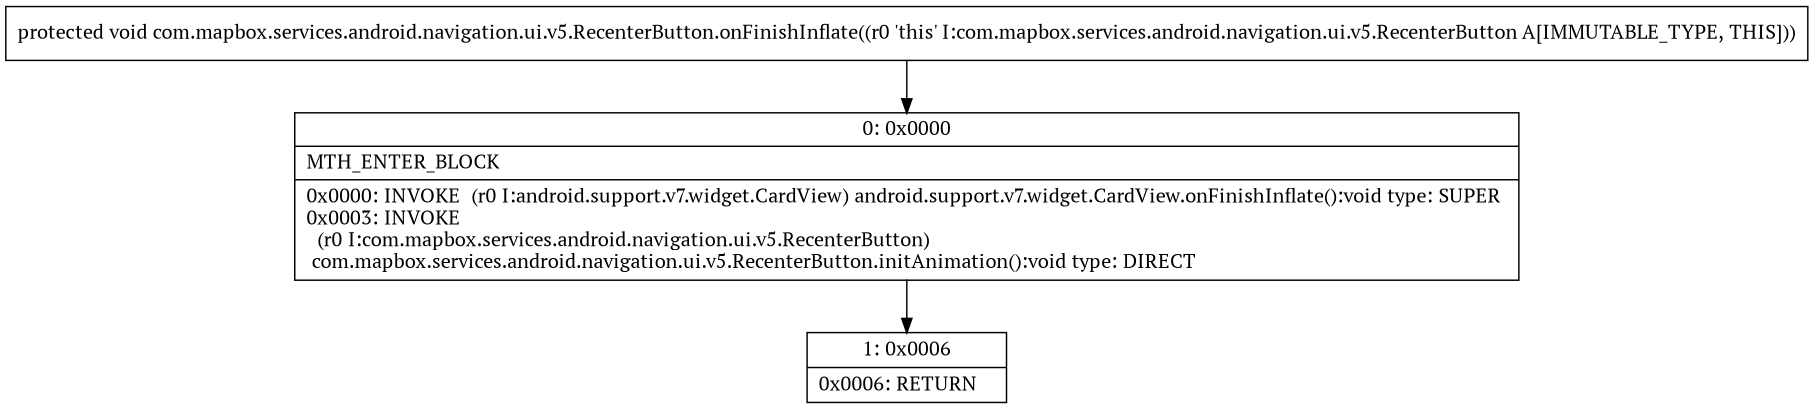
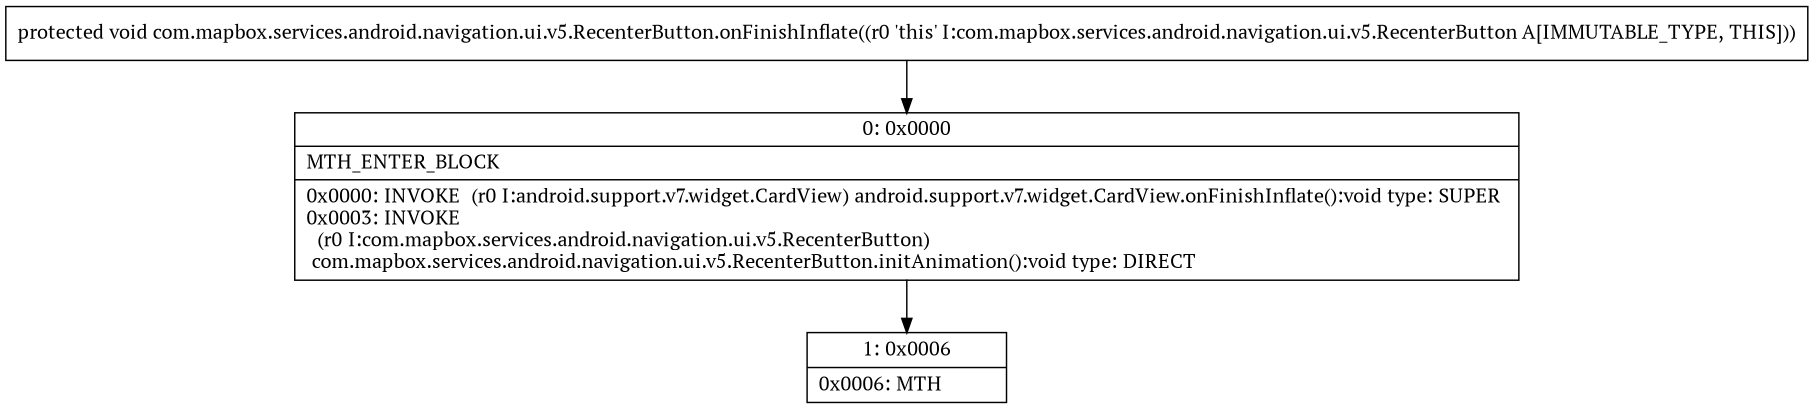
node "1: 0x0006": text "0x0006: RETURN" -> "0x0006: MTH"
